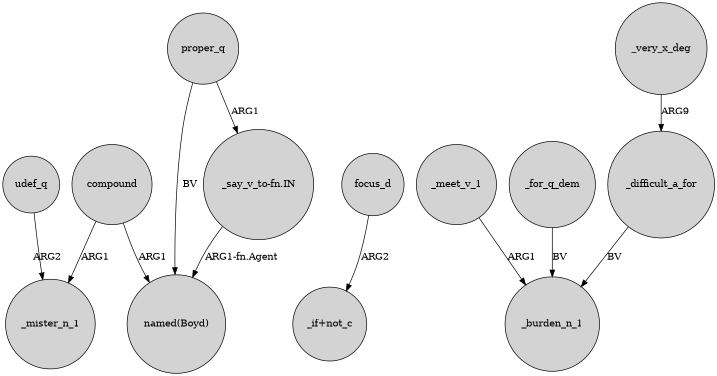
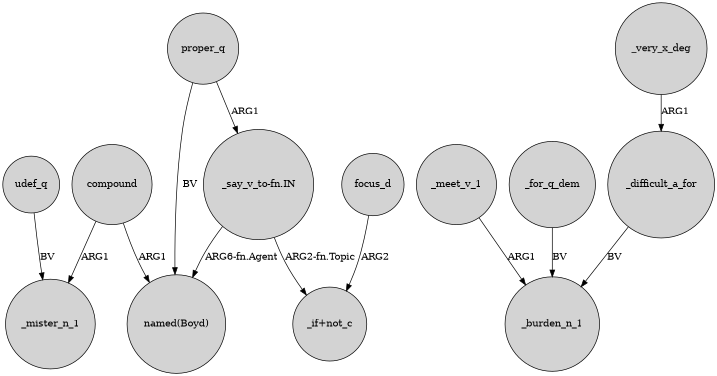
edge "_very_x_deg" -> "_difficult_a_for": label "ARG9" -> "ARG1"
edge "udef_q" -> "_mister_n_1": label "ARG2" -> "BV"
edge "_say_v_to-fn.IN" -> "named(Boyd)": label "ARG1-fn.Agent" -> "ARG6-fn.Agent"
edge "_say_v_to-fn.IN" -> "_if+not_c": added, label "ARG2-fn.Topic"
